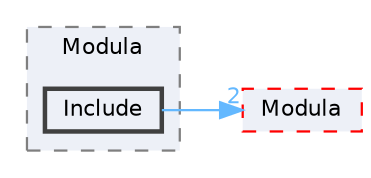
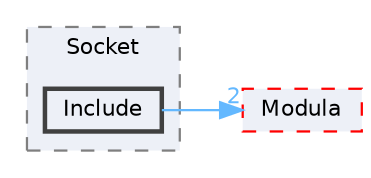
cluster "Modula": label "Modula" -> "Socket"
